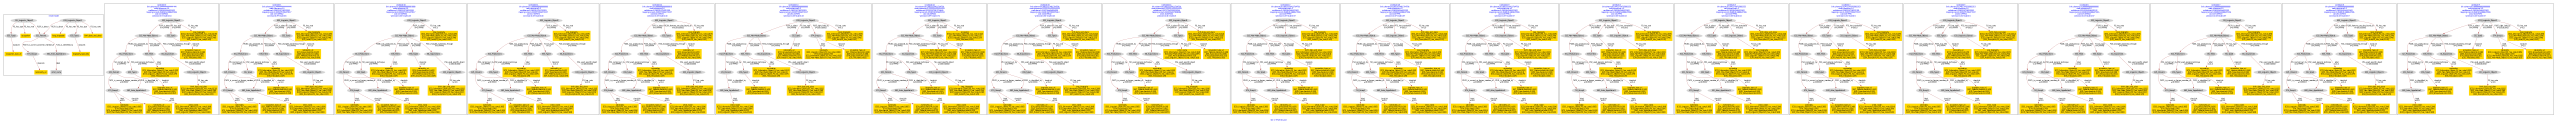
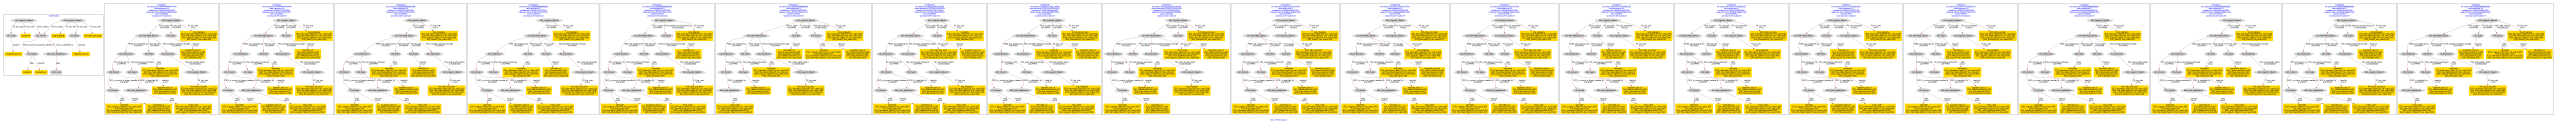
node "biography_type_data": label "biography_type_data" -> "biography_type_uri"
node "nationality": added
